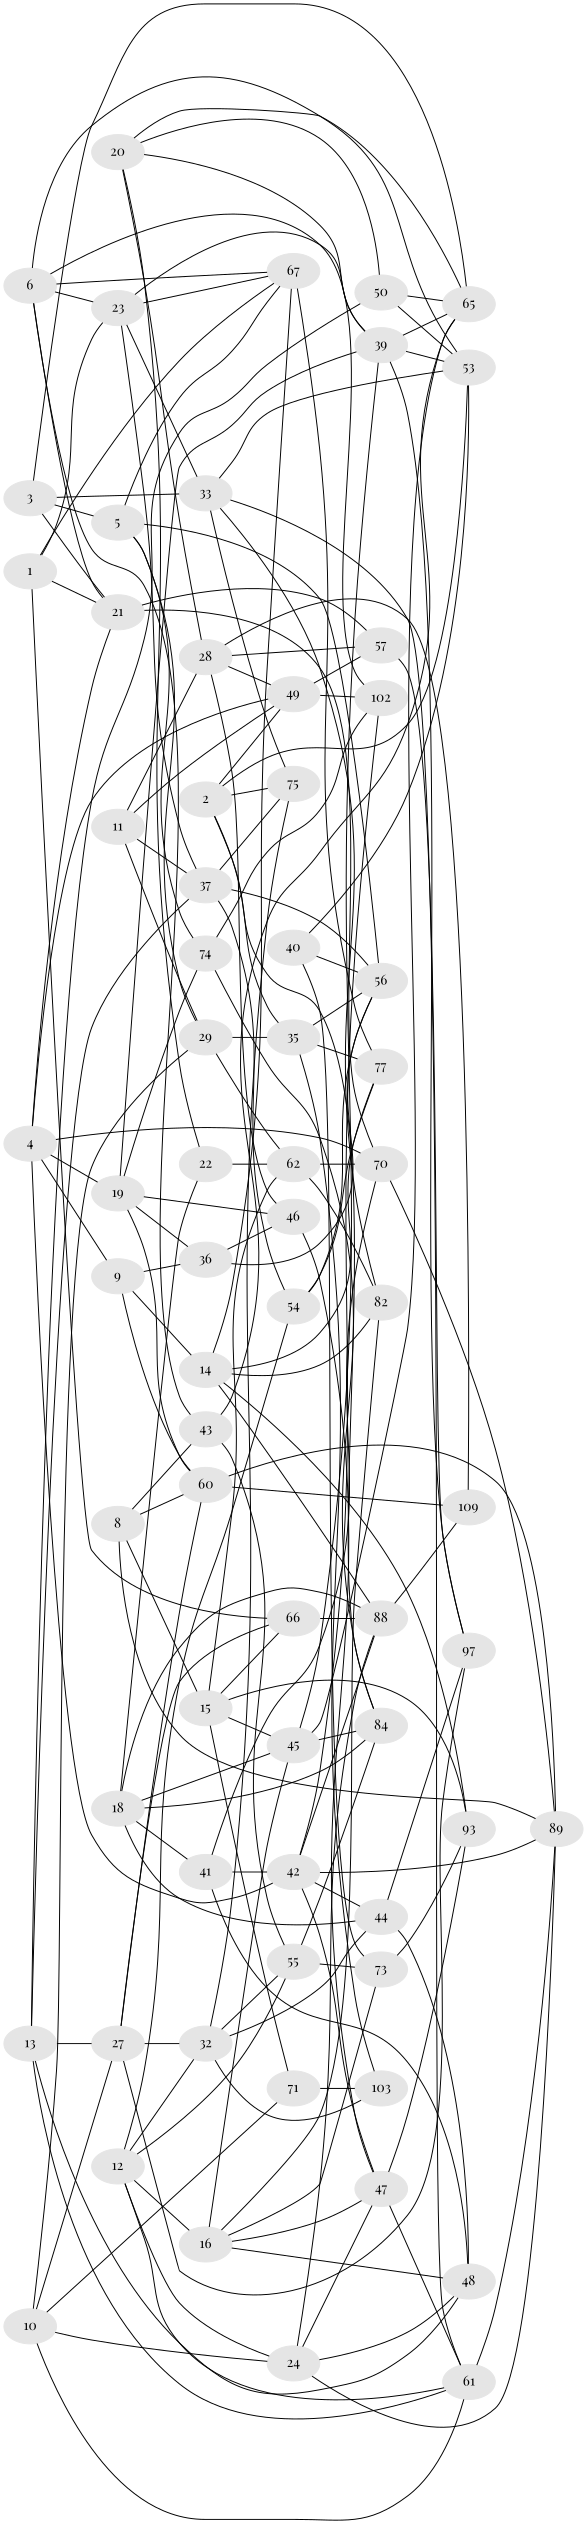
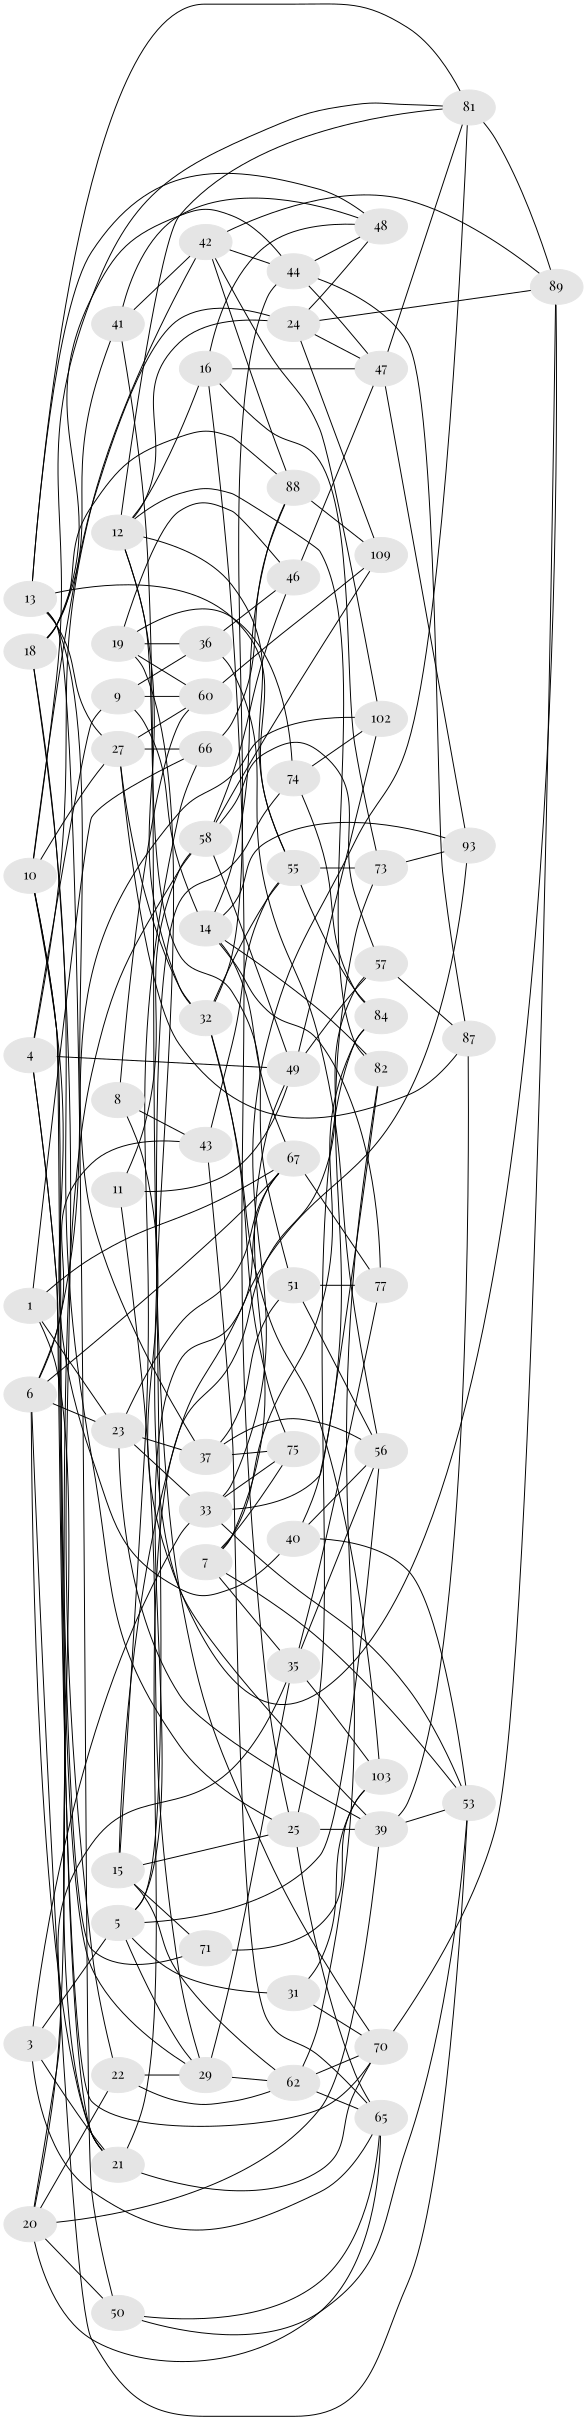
edge "65" -- "39": now "65" -- "62"
edge "13" -- "55": added
node "28": label "28" -> "58"
node "2": label "2" -> "7"
edge "11" -- "37": removed
edge "4" -- "19": removed
node "54": label "54" -> "51"
edge "10" -- "40": added
edge "60" -- "89": removed
edge "8" -- "15": removed
node "97": label "97" -> "87"
node "45": label "45" -> "25"
edge "82" -- "16": now "82" -- "12"
edge "84" -- "18": removed
edge "35" -- "20": added
node "31": added
edge "42" -- "47": now "44" -- "47"
edge "88" -- "24": now "109" -- "24"
edge "22" -- "29": added
node "61": label "61" -> "81"
